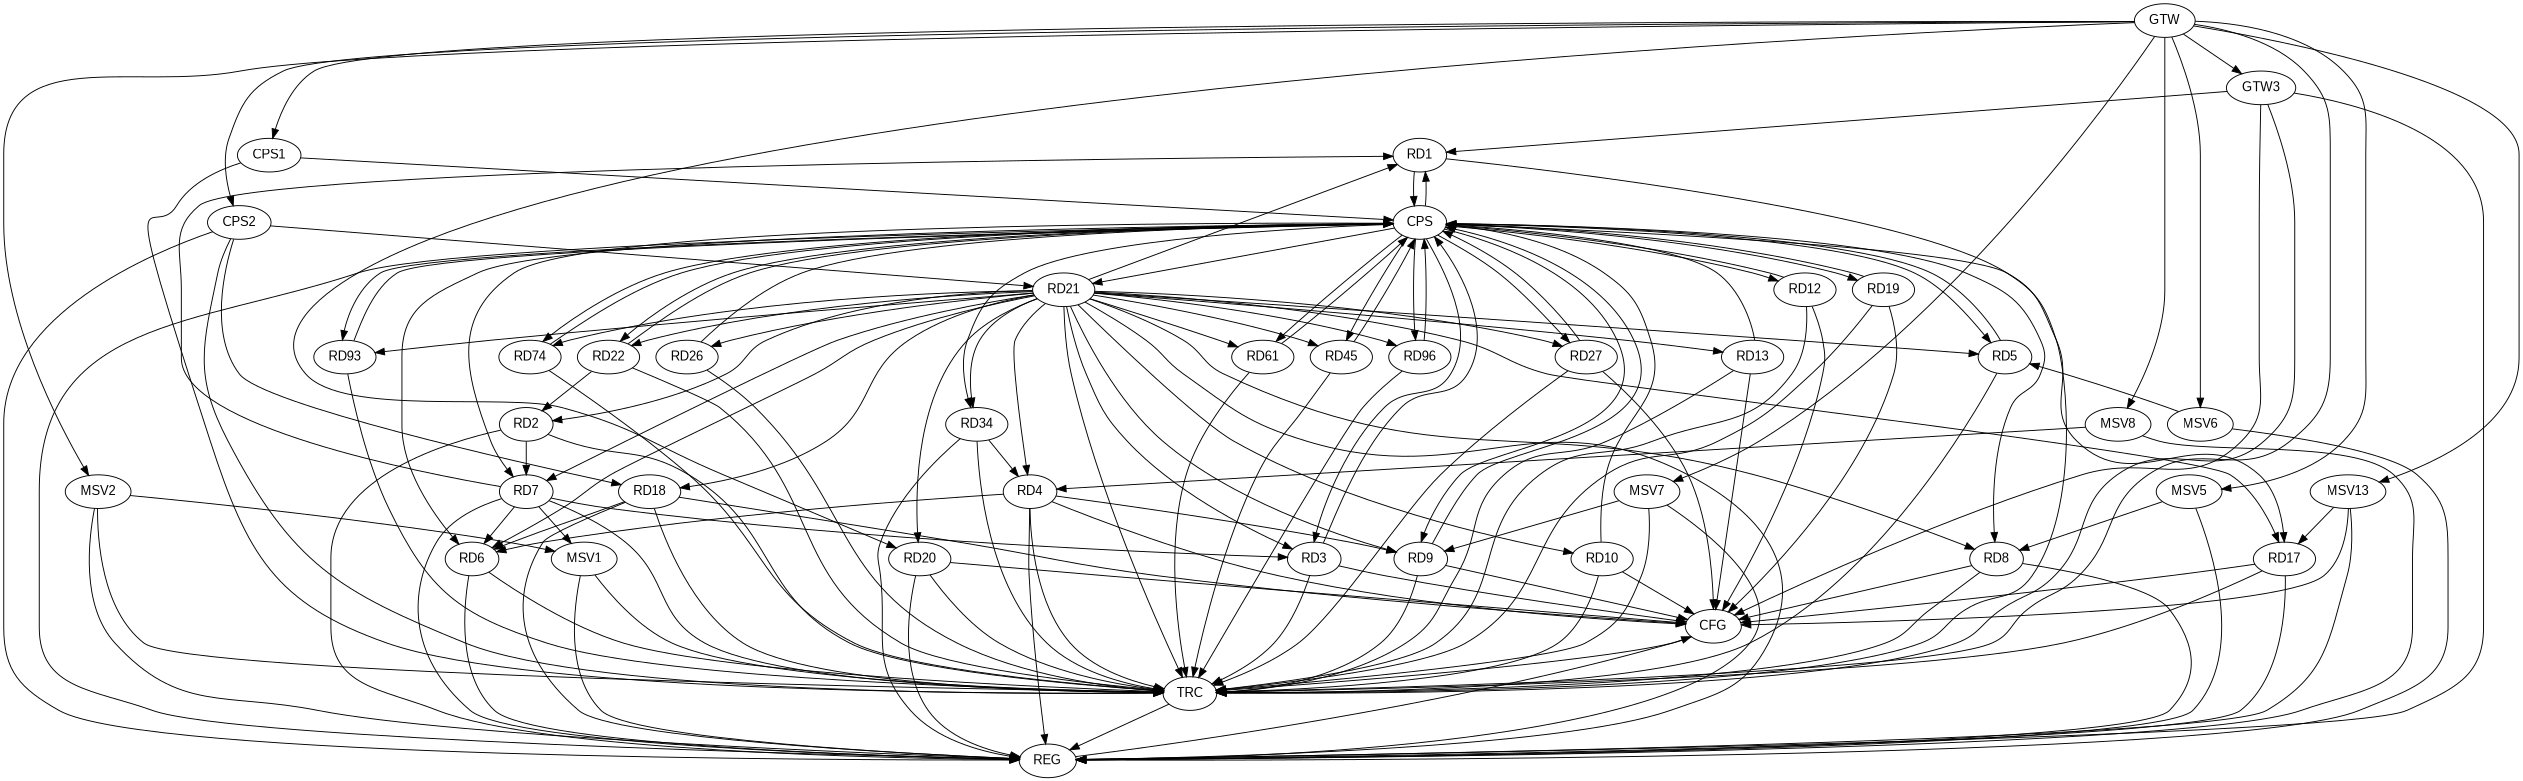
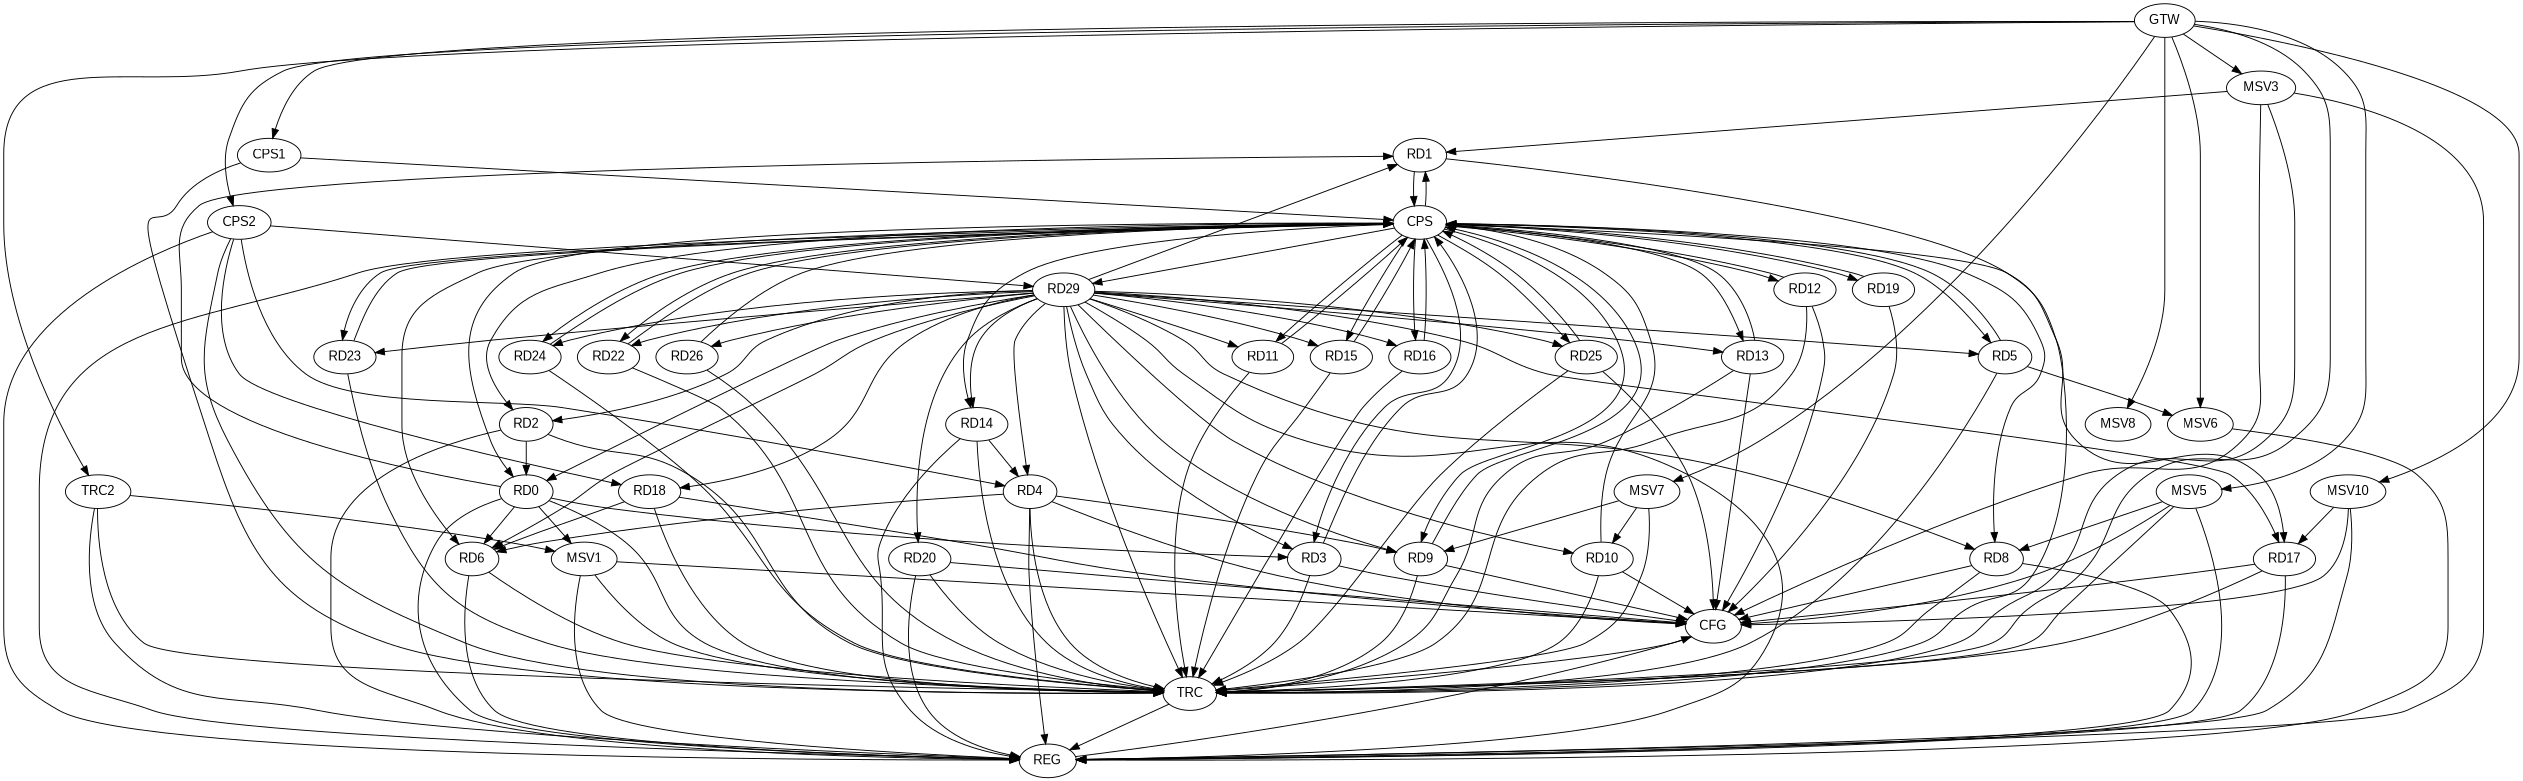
node "GTW3": label "GTW3" -> "MSV3"
edge "GTW" -> "RD20": removed
edge "CPS" -> "RD13": added
node "RD21": label "RD21" -> "RD29"
node "RD93": label "RD93" -> "RD23"
node "RD74": label "RD74" -> "RD24"
node "RD61": label "RD61" -> "RD11"
node "RD45": label "RD45" -> "RD15"
node "RD96": label "RD96" -> "RD16"
node "RD27": label "RD27" -> "RD25"
edge "MSV6" -> "RD5": reversed
edge "RD22" -> "RD2": now "CPS" -> "RD2"
node "RD34": label "RD34" -> "RD14"
edge "MSV8" -> "RD4": now "CPS2" -> "RD4"
node "MSV2": label "MSV2" -> "TRC2"
node "RD7": label "RD7" -> "RD0"
node "MSV13": label "MSV13" -> "MSV10"
edge "RD19" -> "TRC": now "MSV5" -> "TRC"
edge "MSV1" -> "CFG": added
edge "MSV5" -> "CFG": added
edge "RD18" -> "REG": removed
edge "MSV8" -> "REG": removed
edge "MSV7" -> "REG": now "MSV7" -> "RD10"
